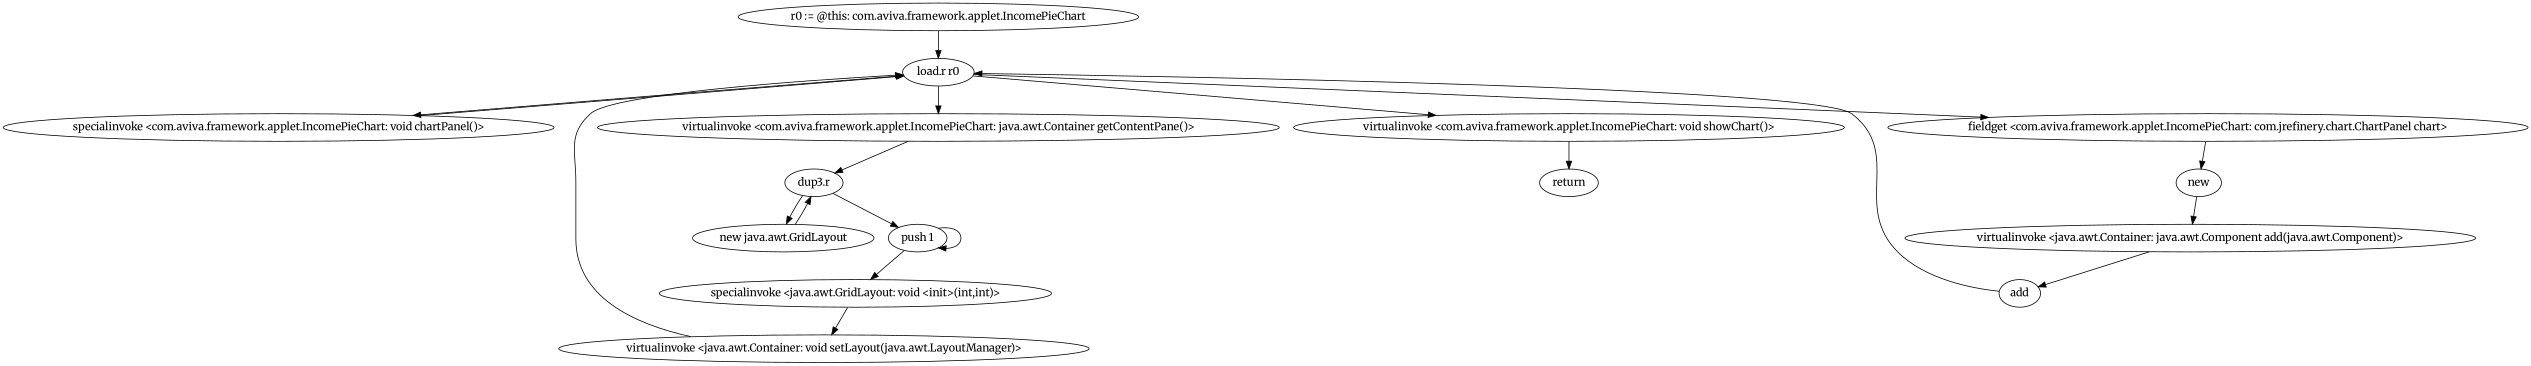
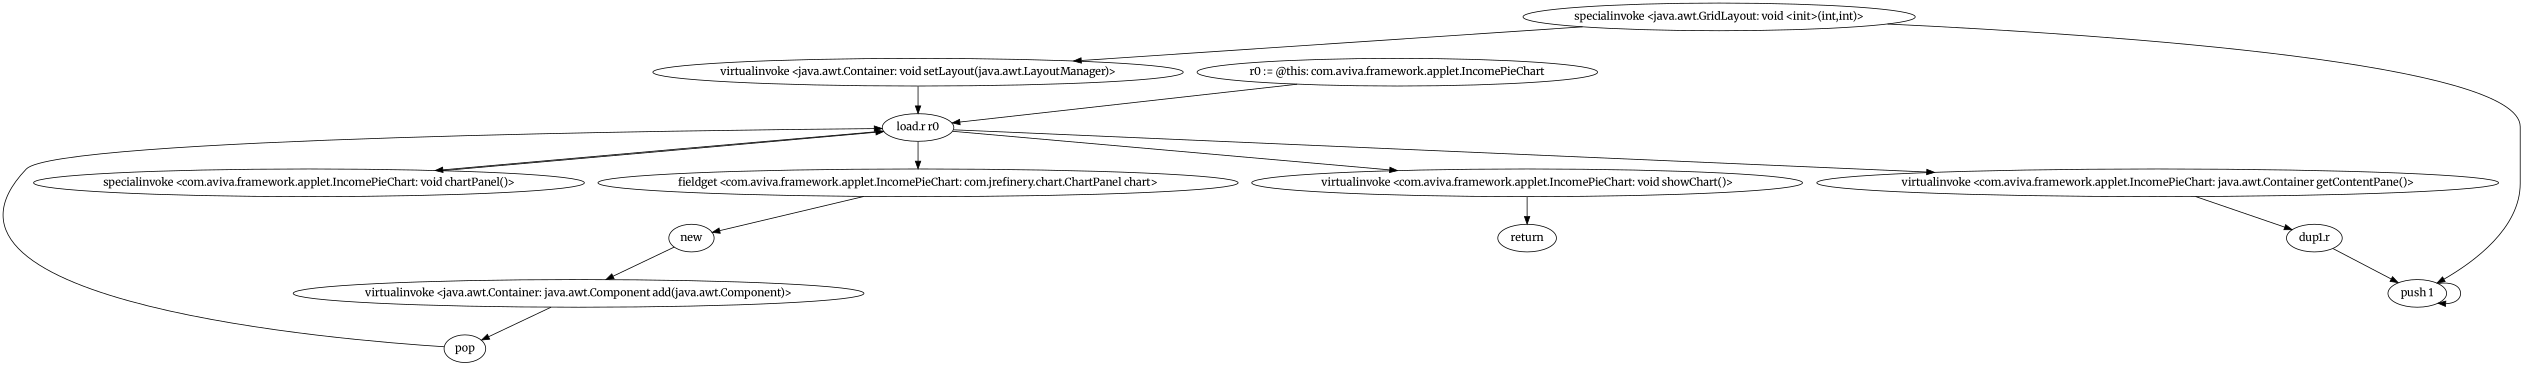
node "dup3.r": label "dup3.r" -> "dup1.r"
node "new java.awt.GridLayout": removed
edge "push 1" -> "specialinvoke <java.awt.GridLayout: void <init>(int,int)>": reversed
node "add": label "add" -> "pop"
